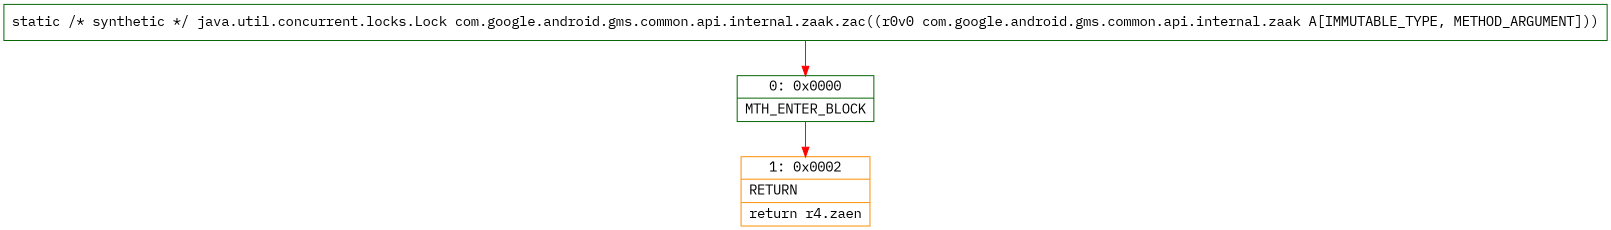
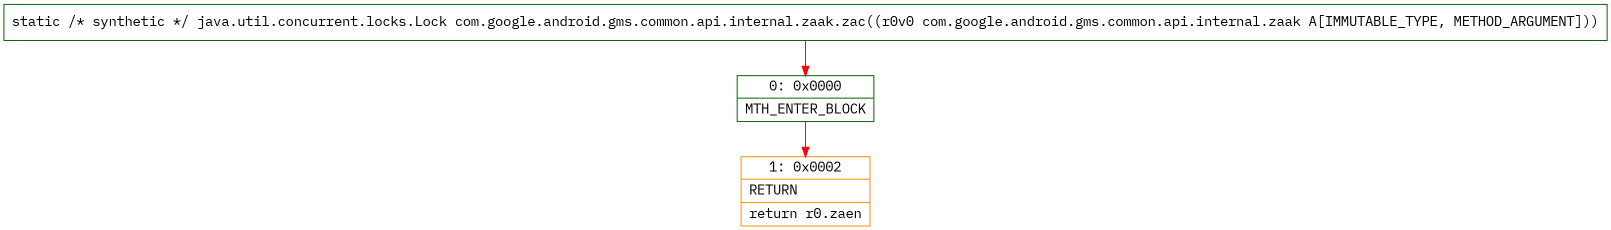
node "1: 0x0002": text "return r4.zaen" -> "return r0.zaen"
